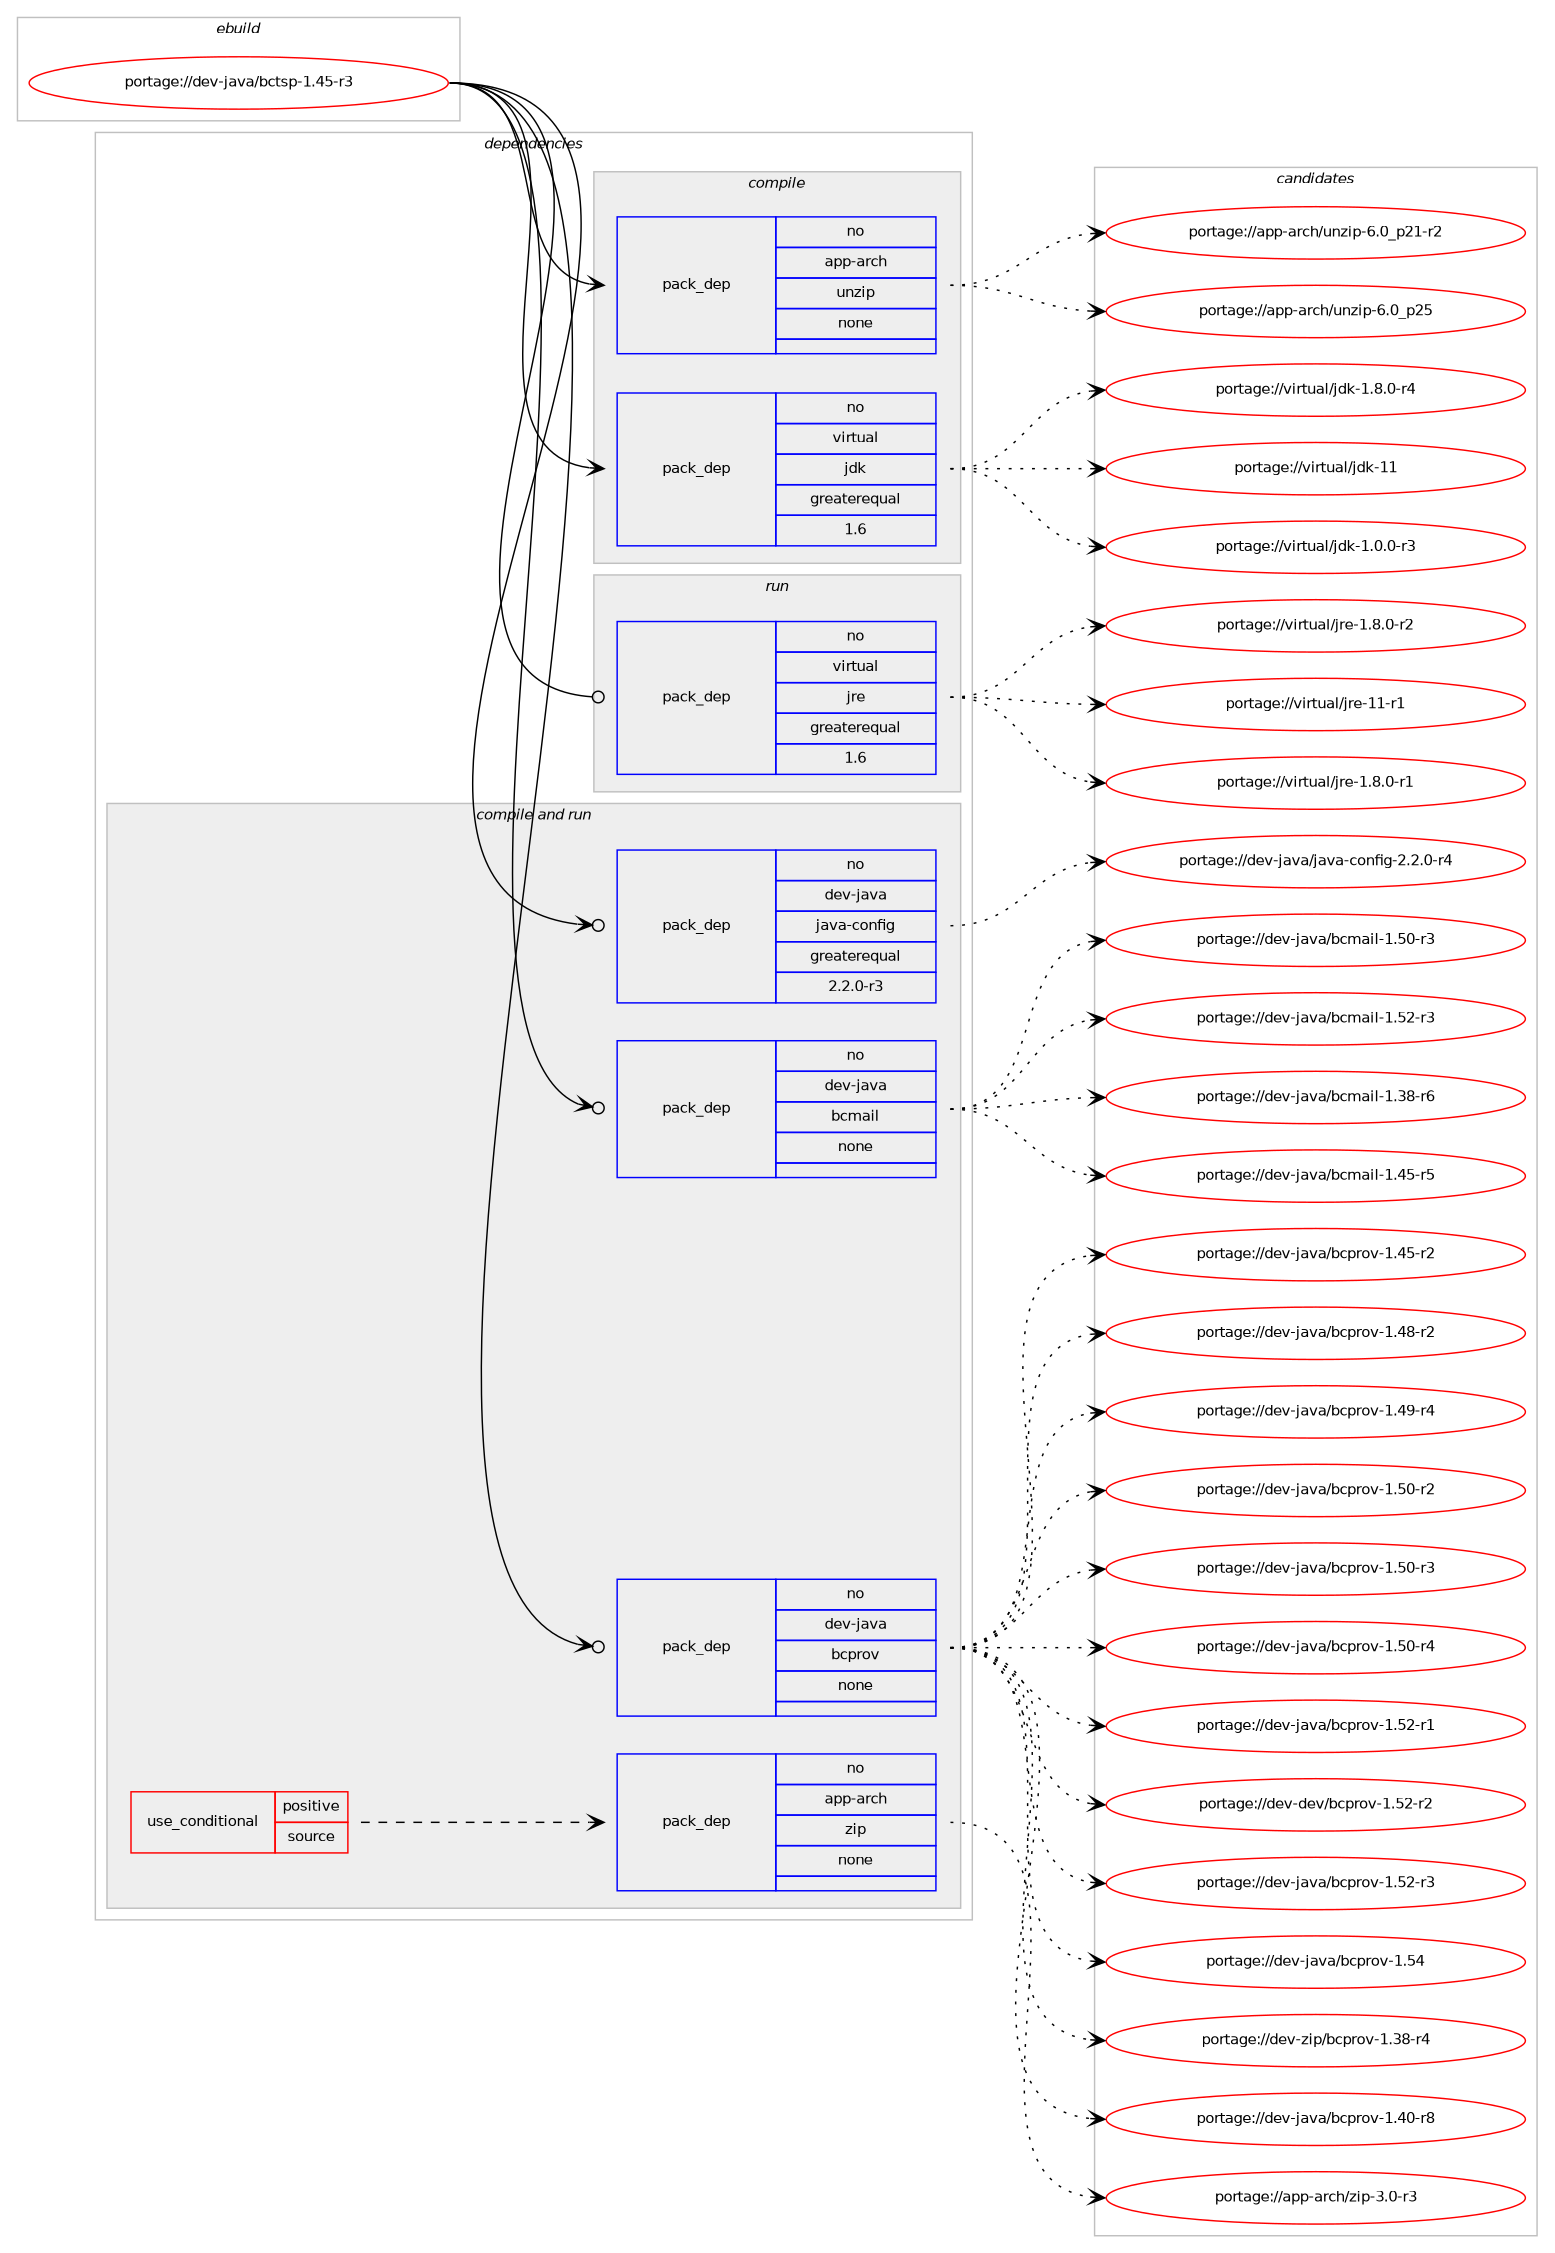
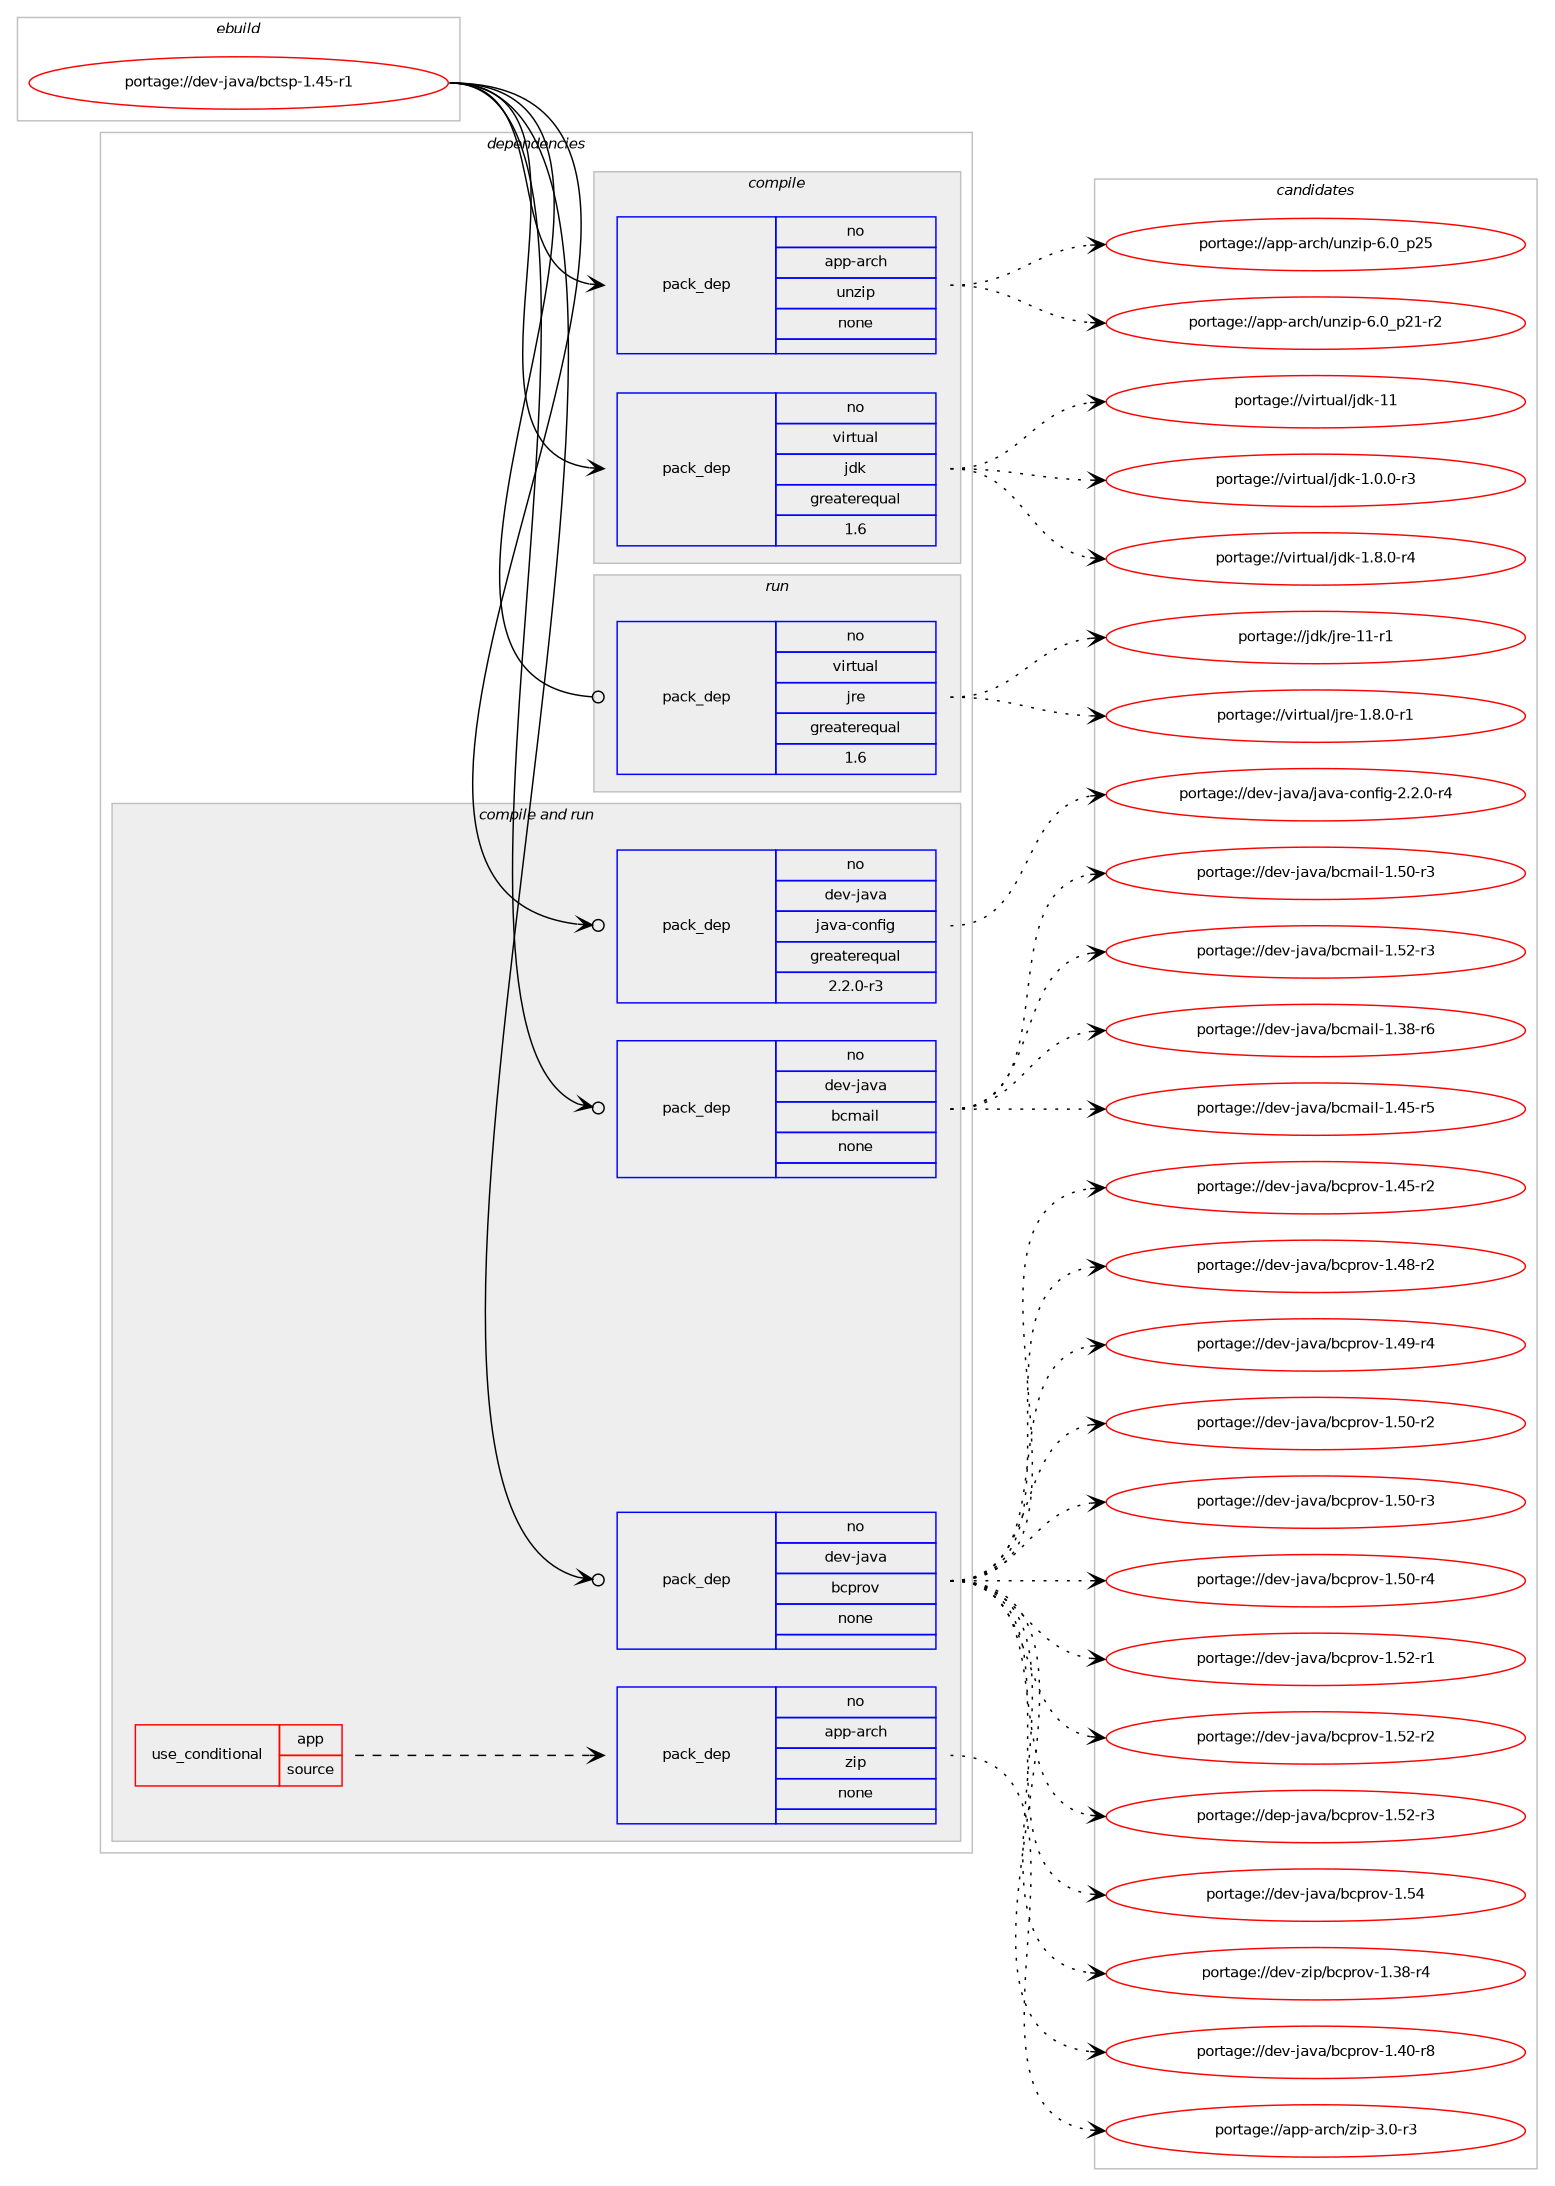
node "portage://dev-java/bctsp-1.45-r3": label "portage://dev-java/bctsp-1.45-r3" -> "portage://dev-java/bctsp-1.45-r1"
node "portage://virtual/jre-1.8.0-r2": removed
node "portage://virtual/jre-11-r1": label "portage://virtual/jre-11-r1" -> "portage://jdk/jre-11-r1"
node "portage://dev-dev/bcprov-1.52-r2": label "portage://dev-dev/bcprov-1.52-r2" -> "portage://dev-java/bcprov-1.52-r2"
node "use_conditional": text "positive" -> "app"
node "portage://dev-java/bcprov-1.52-r3": label "portage://dev-java/bcprov-1.52-r3" -> "portage://dep-java/bcprov-1.52-r3"
